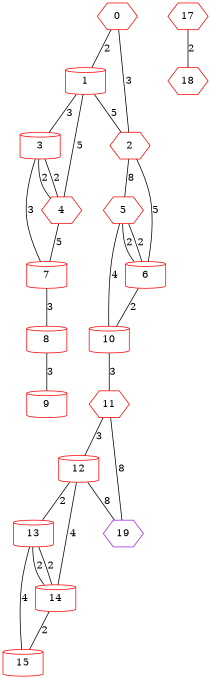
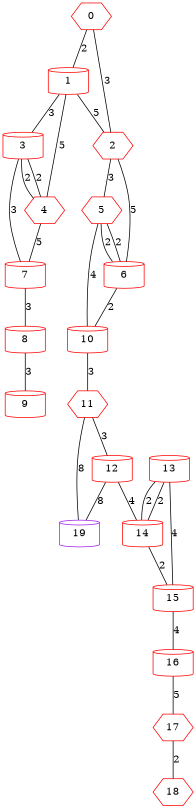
edge "2" -- "5": label "8" -> "3"
edge "12" -- "13": removed, label "2"
node "19": shape hexagon -> cylinder
node "16": added
